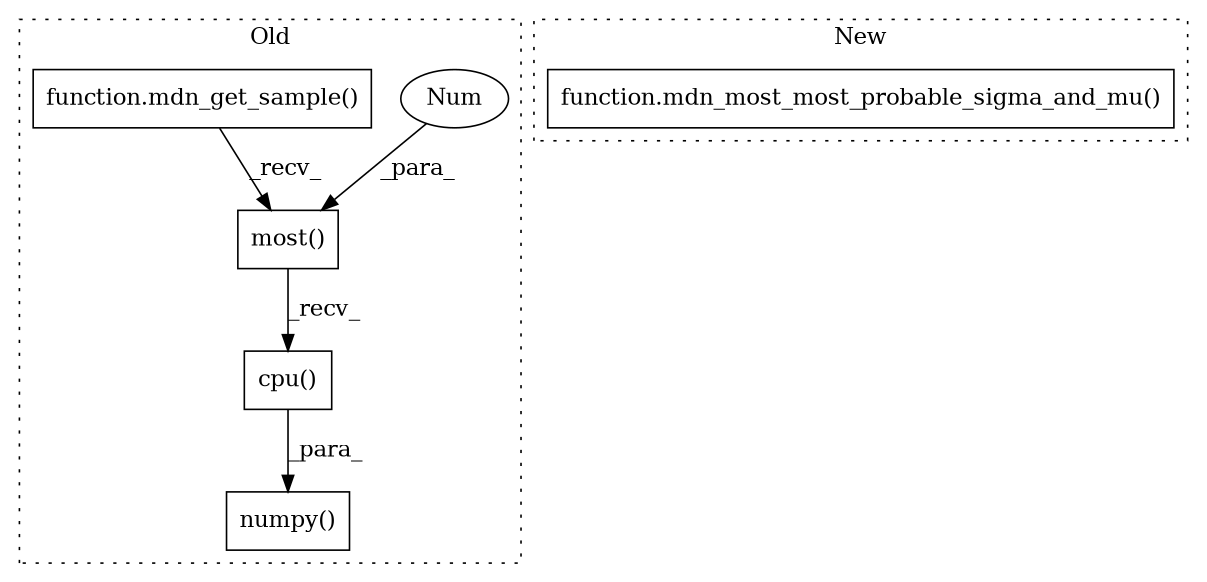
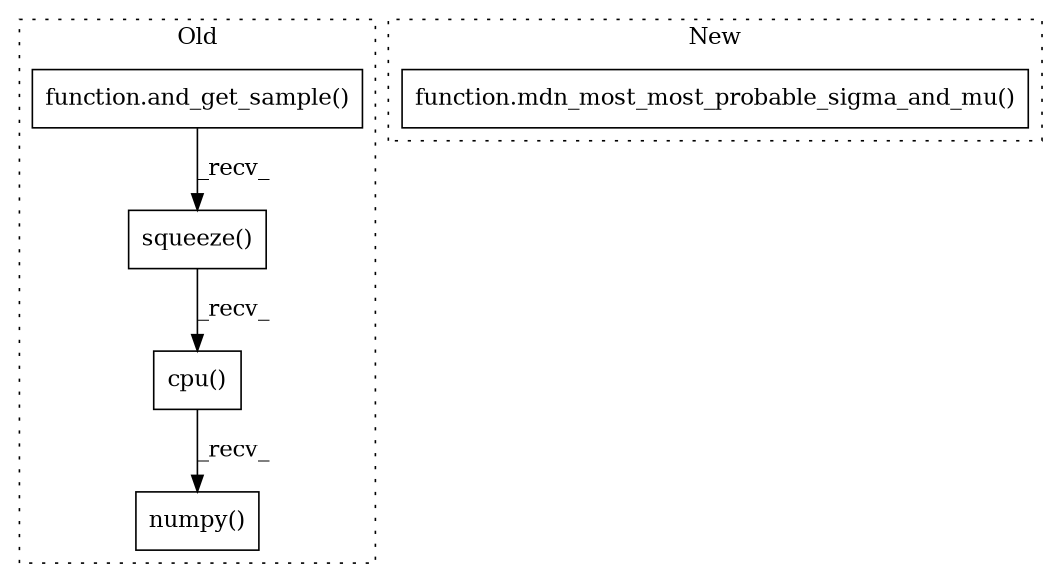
node "function.mdn_get_sample()": label "function.mdn_get_sample()" -> "function.and_get_sample()"
node "Num": removed
node "most()": label "most()" -> "squeeze()"
edge "cpu()" -> "numpy()": label "_para_" -> "_recv_"
